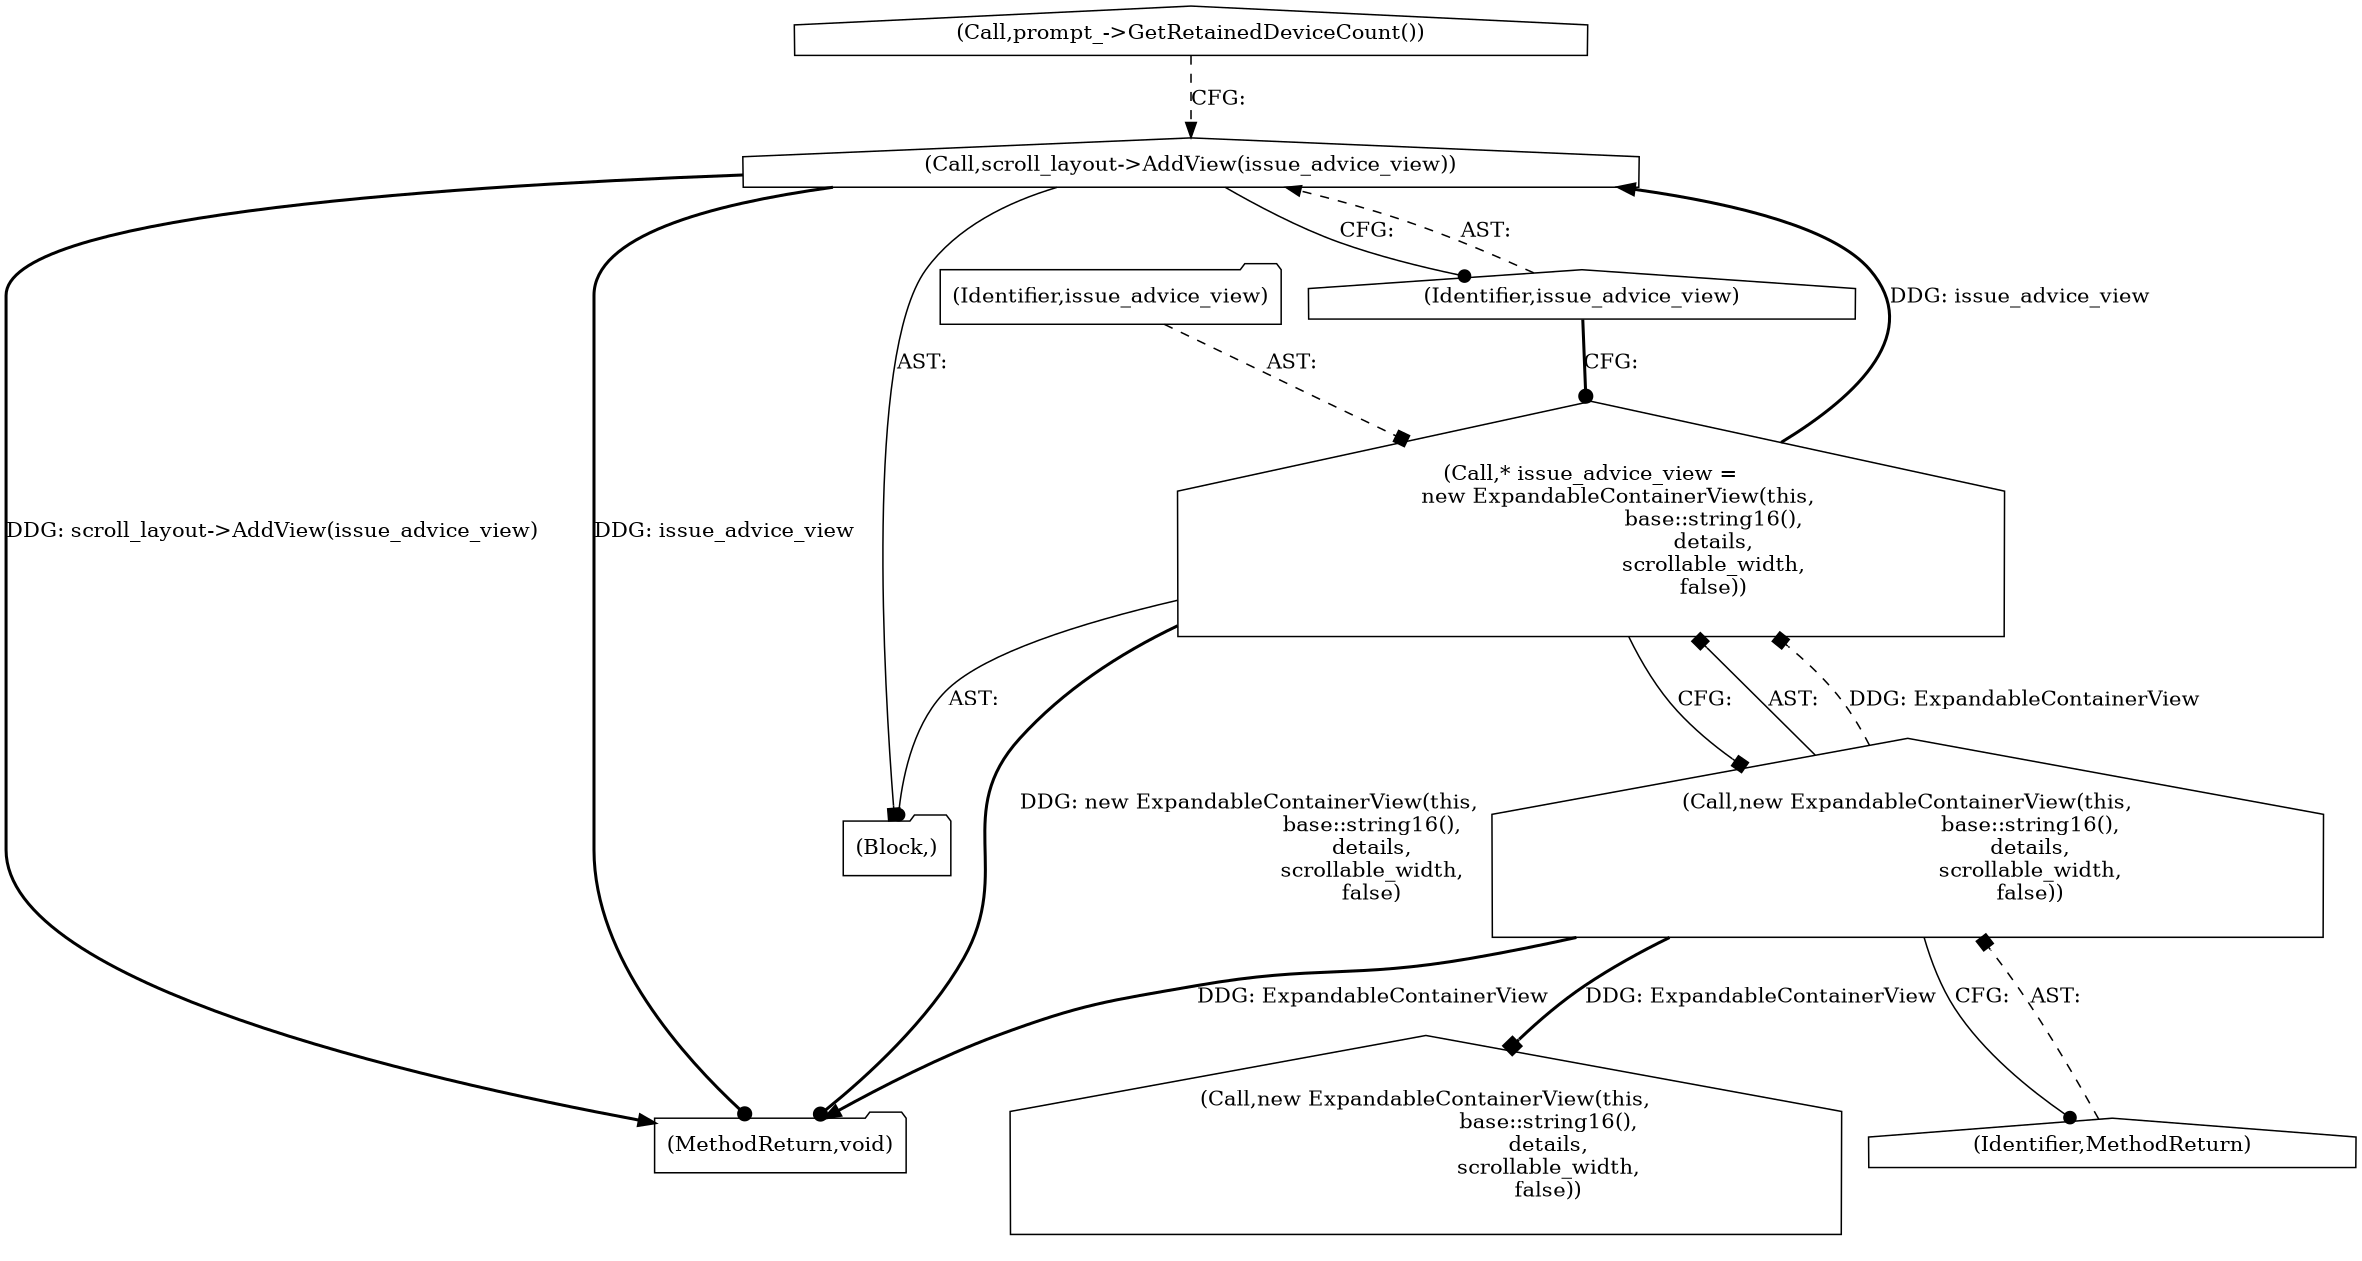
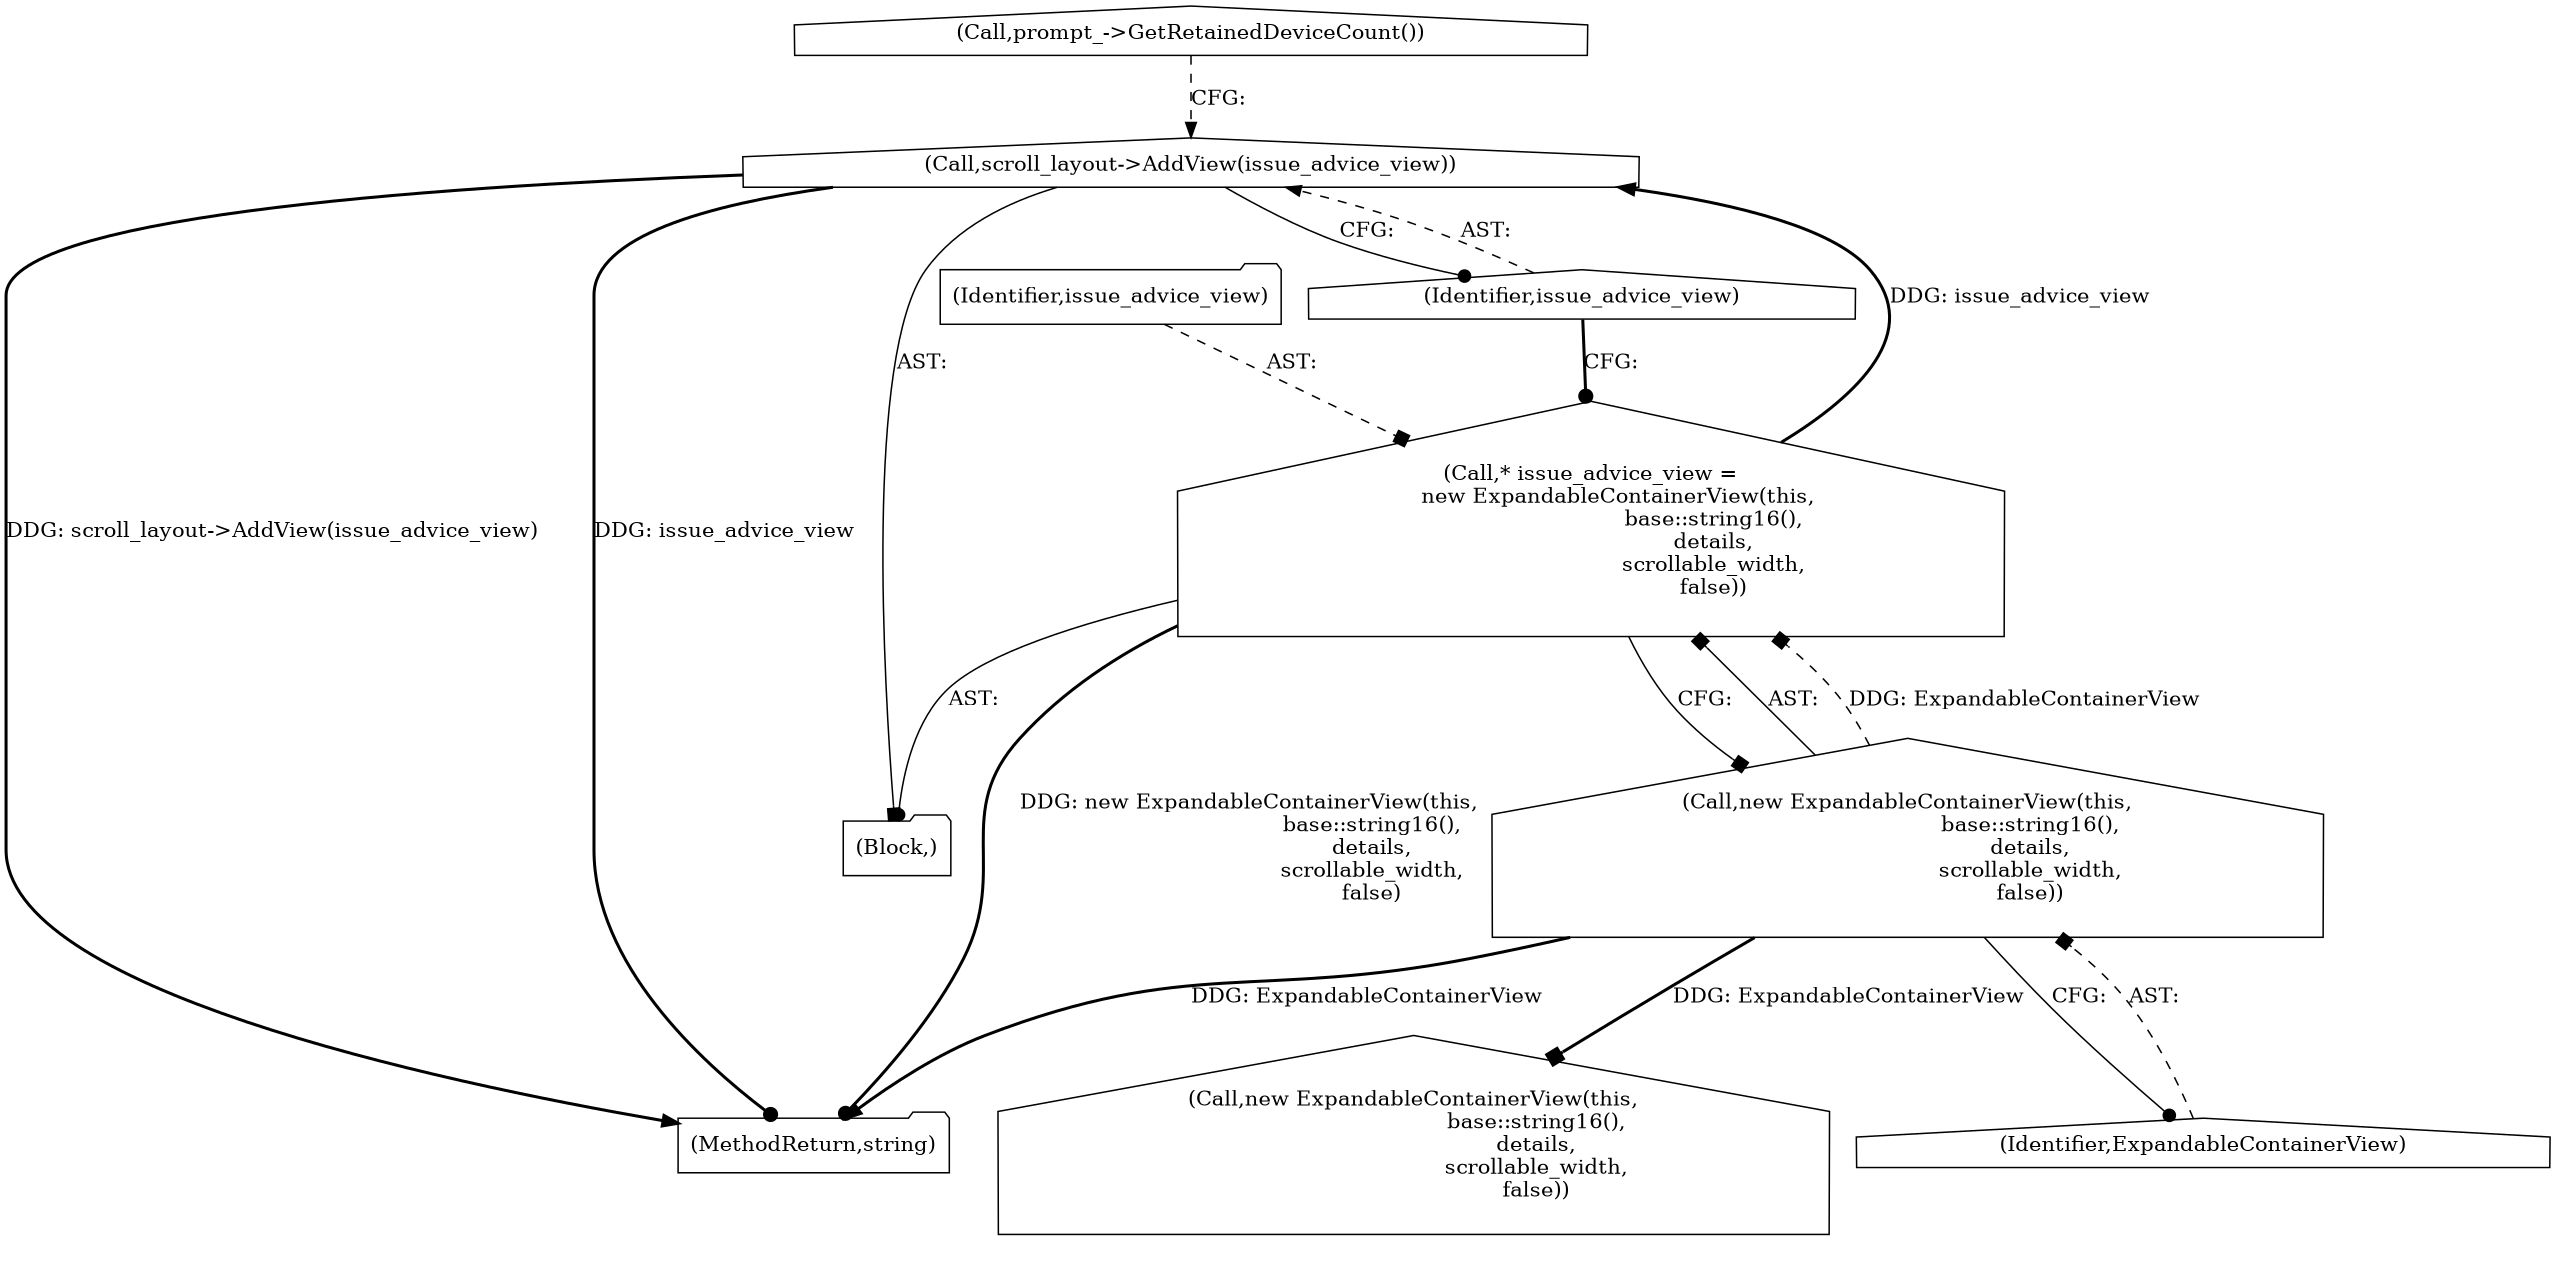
node "(MethodReturn,void)": label "(MethodReturn,void)" -> "(MethodReturn,string)"
node "(Identifier,MethodReturn)": label "(Identifier,MethodReturn)" -> "(Identifier,ExpandableContainerView)"
